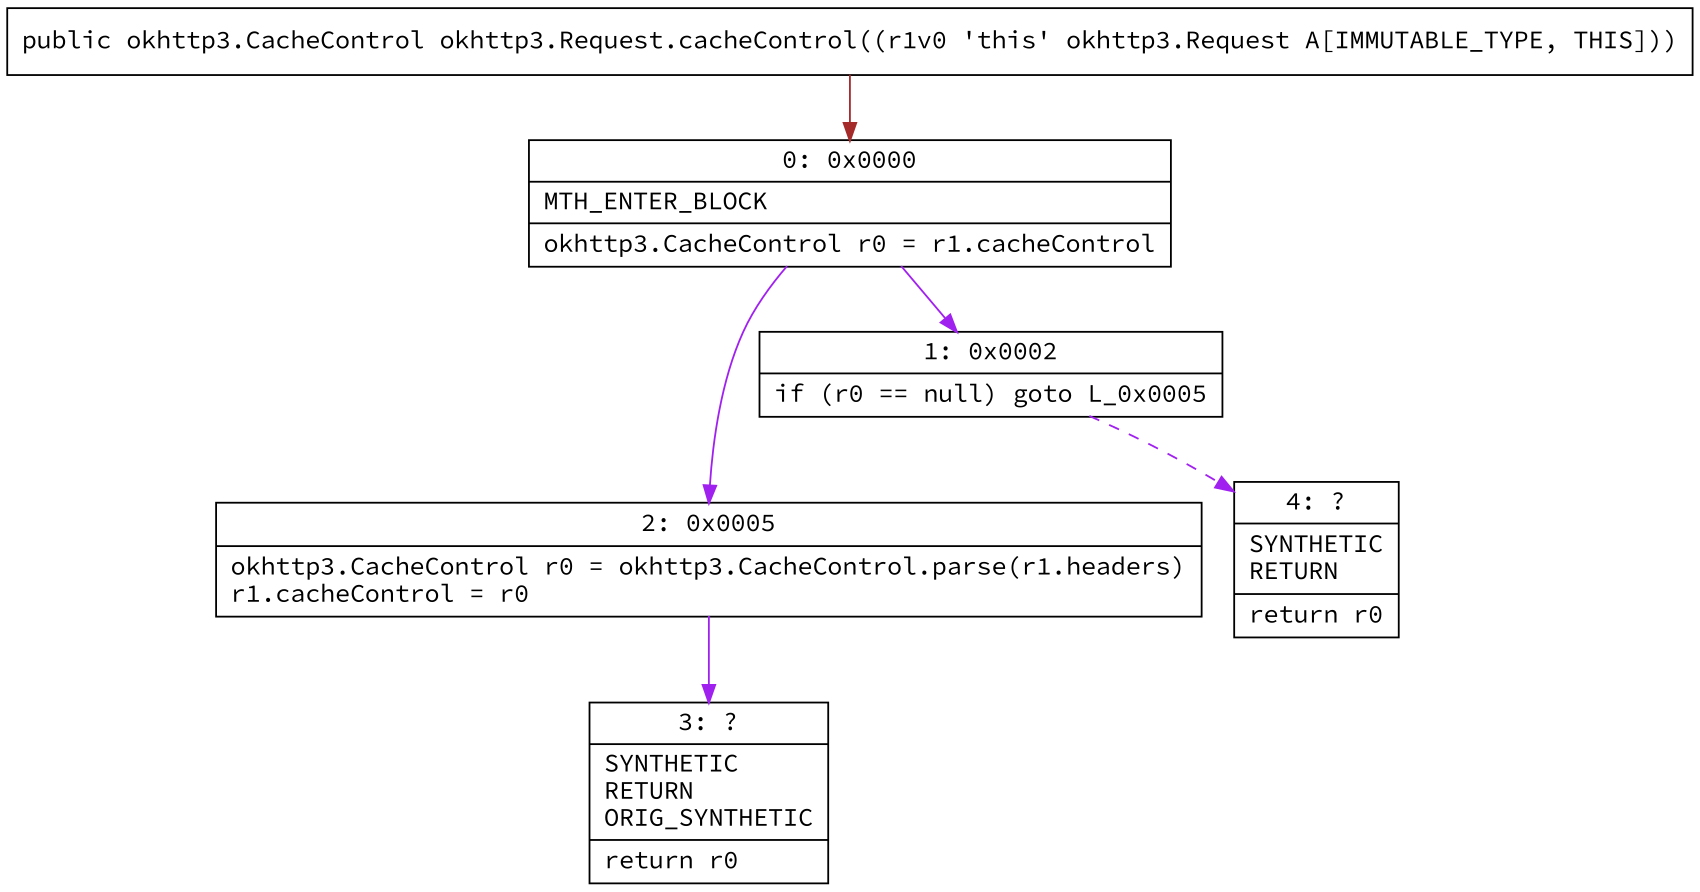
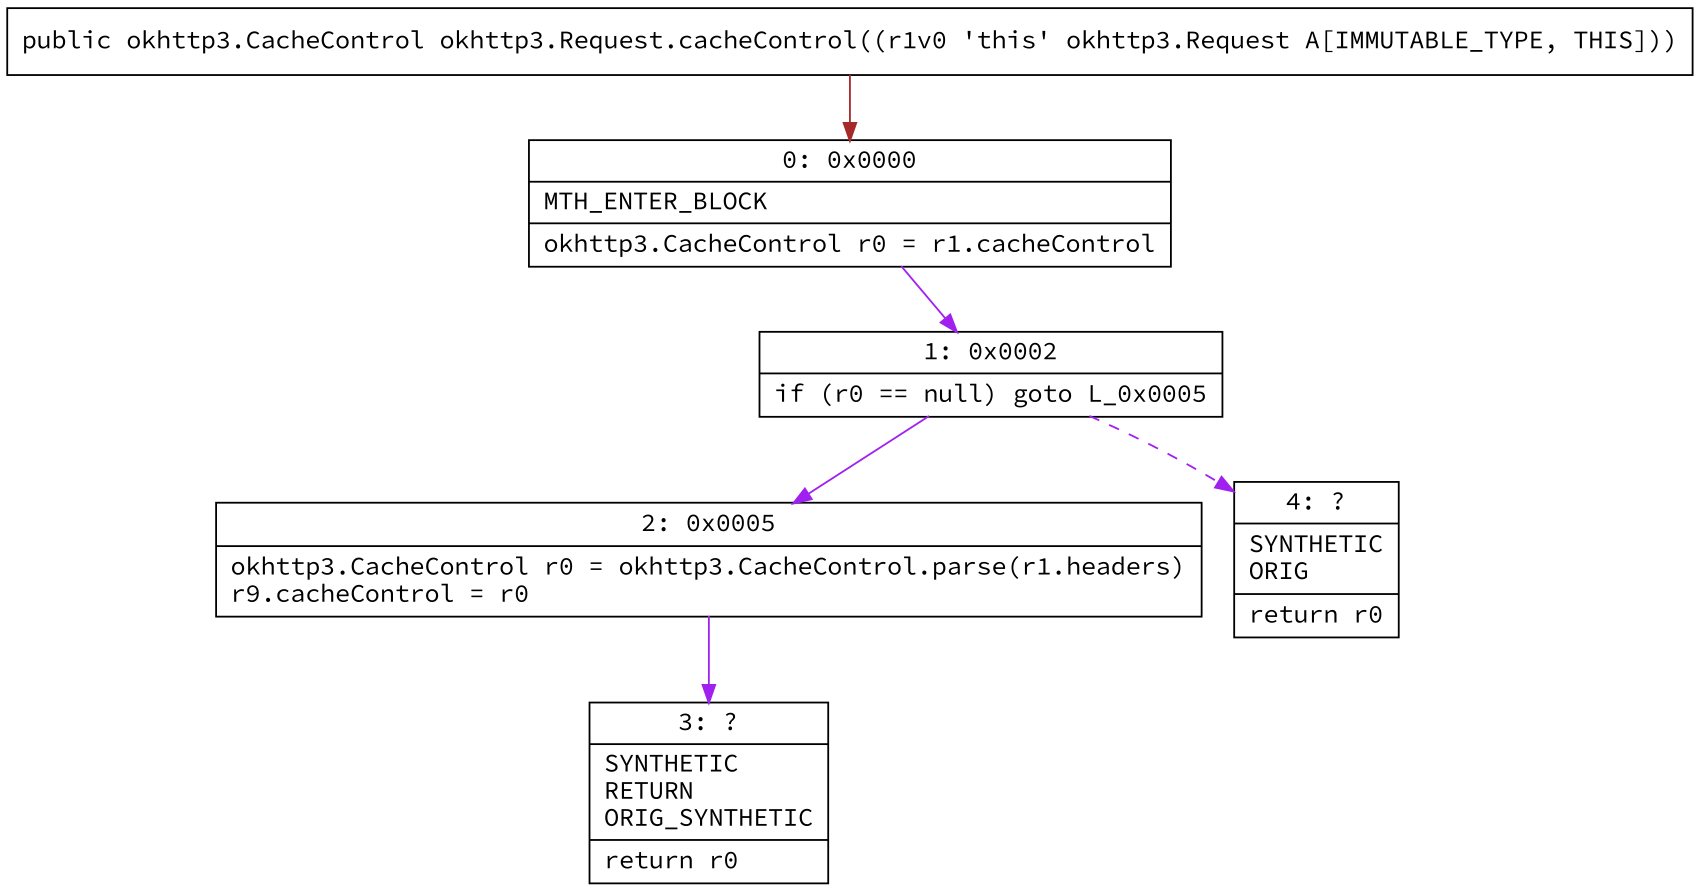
edge "0: 0x0000" -> "2: 0x0005": now "1: 0x0002" -> "2: 0x0005"
node "4: ?": text "RETURN" -> "ORIG"
node "2: 0x0005": text "r1.cacheControl = r0" -> "r9.cacheControl = r0"
